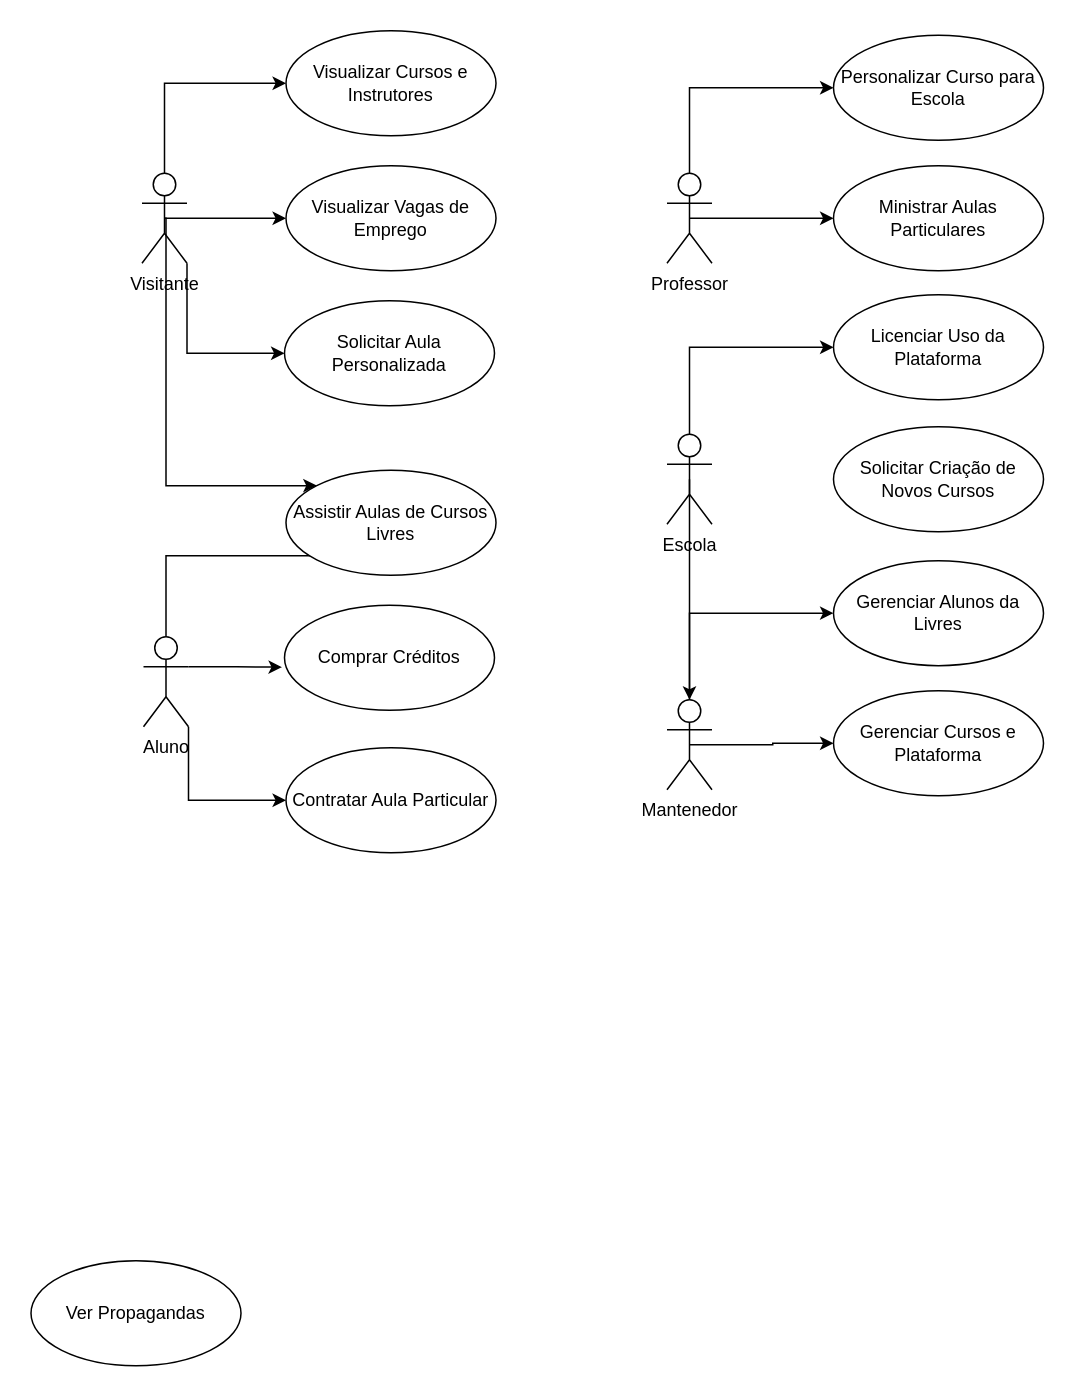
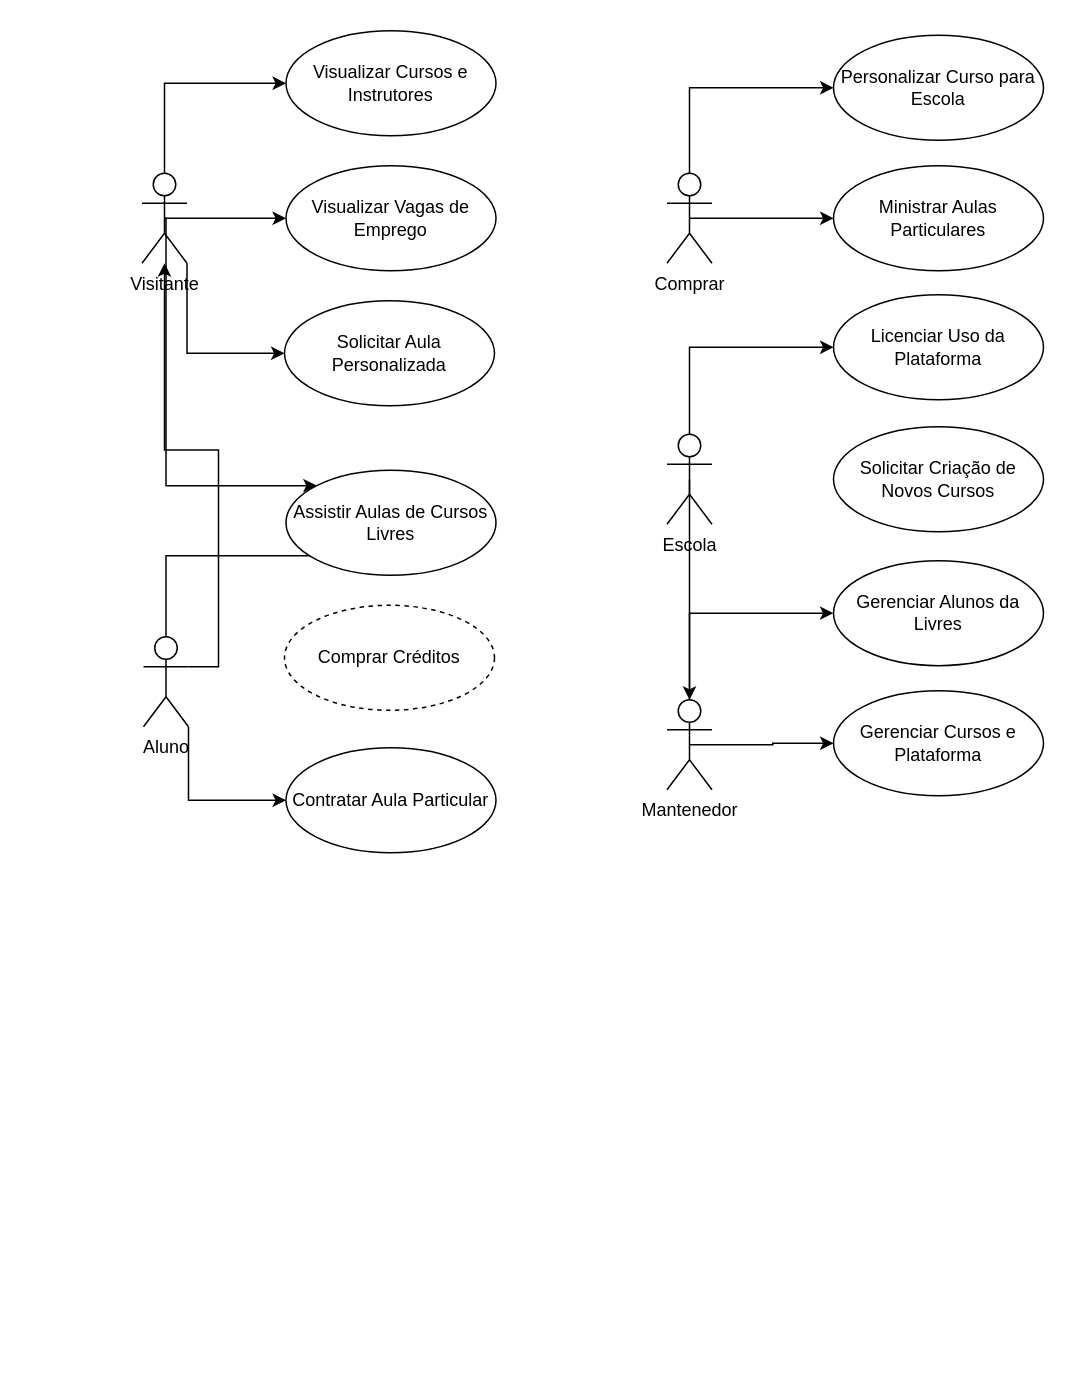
node "Professor": label "Professor" -> "Comprar"
node "Comprar Créditos": style solid -> dashed
edge "Aluno" -> "Comprar Créditos": now "Aluno" -> "Visitante"
node "Ver Propagandas": removed
